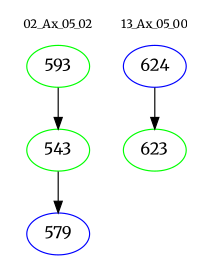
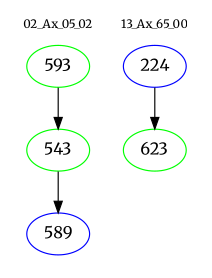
cluster "13_Ax_05_00": label "13_Ax_05_00" -> "13_Ax_65_00"
node "624": label "624" -> "224"
node "579": label "579" -> "589"
